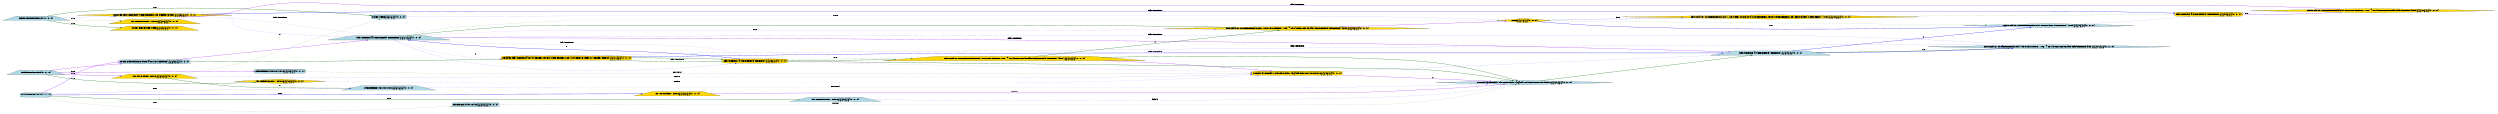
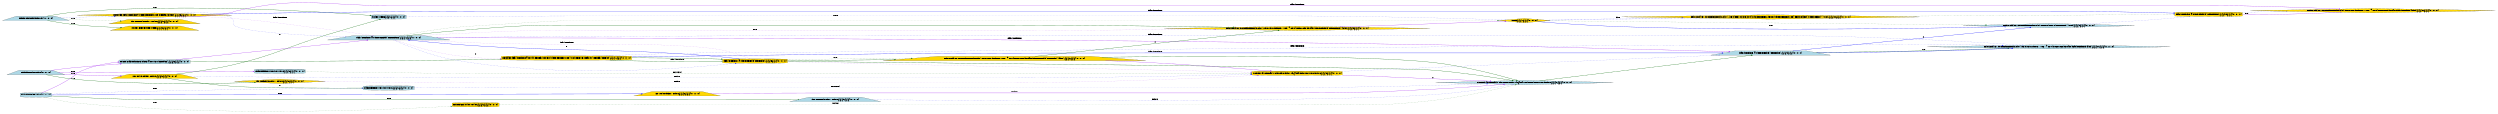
edge "Map<String,Object> options@@@2@@@['1', '0', '0']" -> "boolean create@@@2@@@['0', '0', '1']": style dashed -> bold
node "ObjectDeleteCommand command@@@2@@@['0', '1', '0']": shape trapezium -> cylinder
node "DBRProgressMonitor monitor@@@2@@@['0', '1', '0']": fillcolor lightblue -> gold
